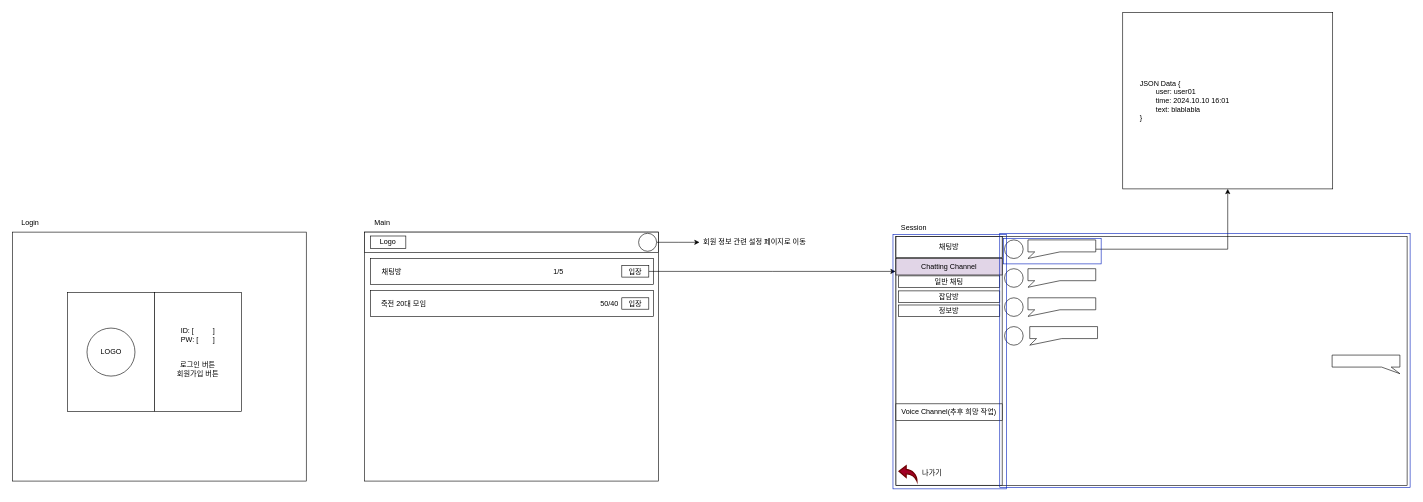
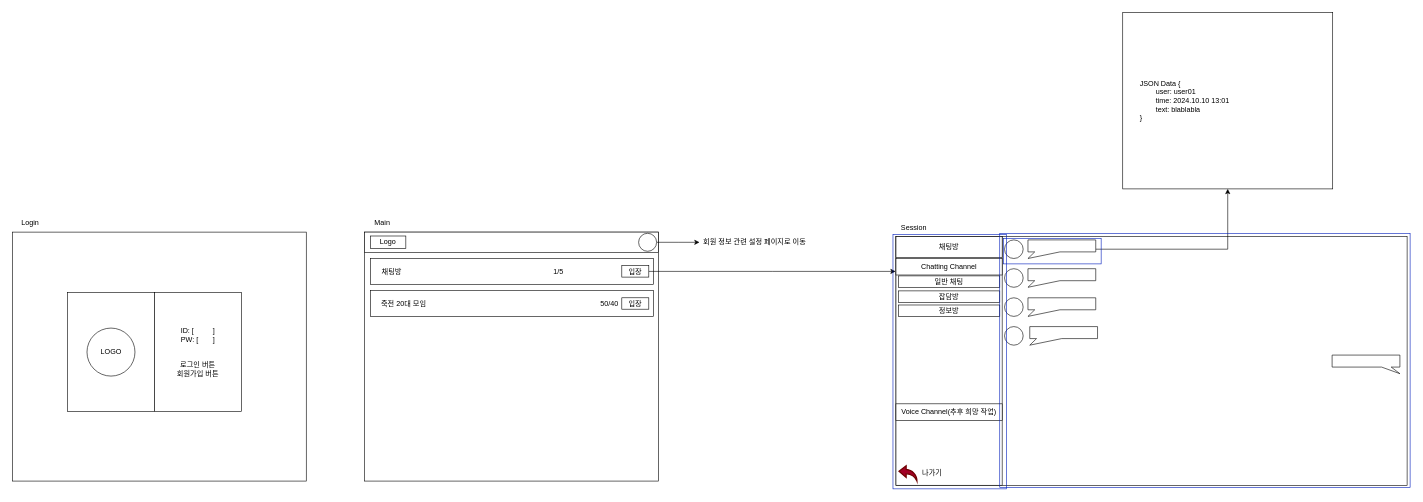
node "JSON Data { user: user01 time: 2024.10.10 16:01 text: blablabla }": label "JSON Data { user: user01 time: 2024.10.10 16:01 text: blablabla }" -> "JSON Data { user: user01 time: 2024.10.10 13:01 text: blablabla }"
node "Chatting Channel": fillcolor #e1d5e7 -> #ffffff
